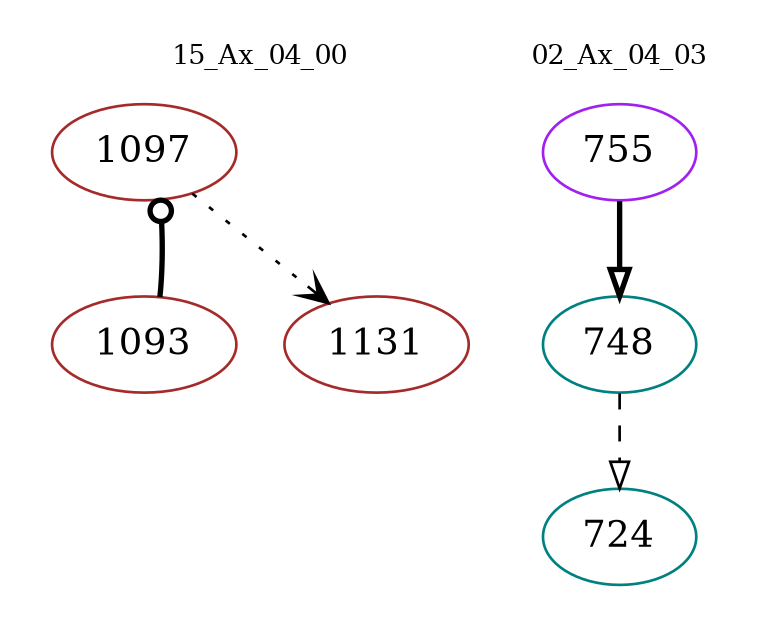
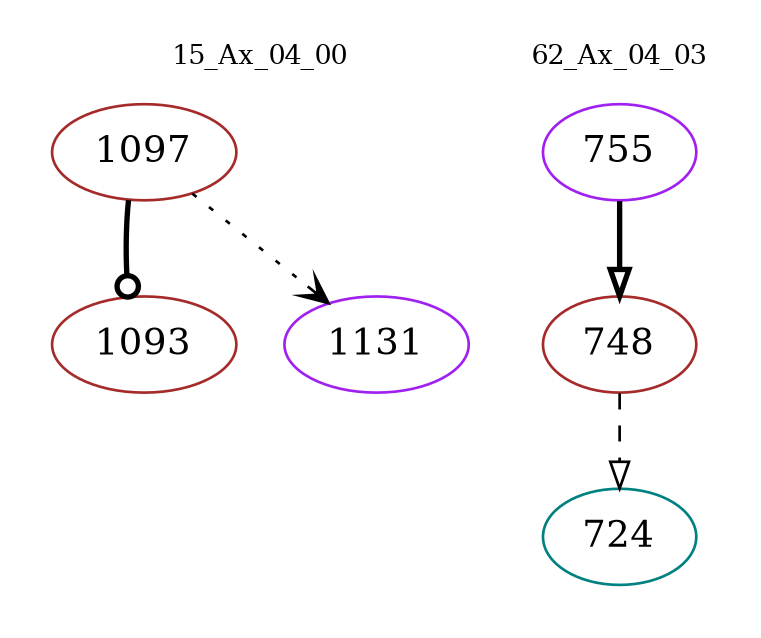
cluster "02_Ax_04_03": label "02_Ax_04_03" -> "62_Ax_04_03"
edge "1093" -> "1097": reversed
node "1131": color brown -> purple
node "748": color teal -> brown
